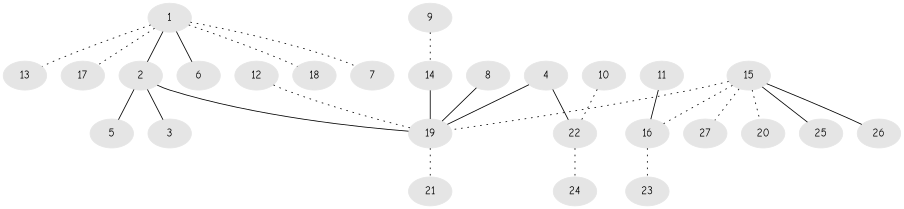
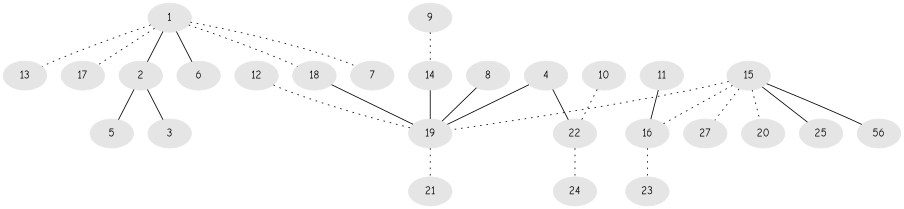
edge "2" -- "19": now "18" -- "19"
node "26": label "26" -> "56"
